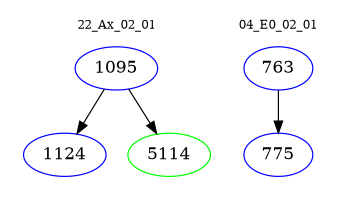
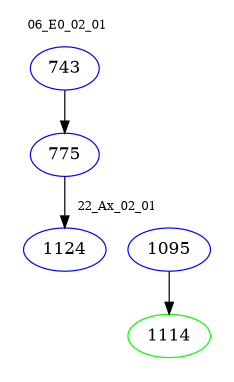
cluster "04_E0_02_01": label "04_E0_02_01" -> "06_E0_02_01"
node "763": label "763" -> "743"
edge "1095" -> "1124": now "775" -> "1124"
node "5114": label "5114" -> "1114"
